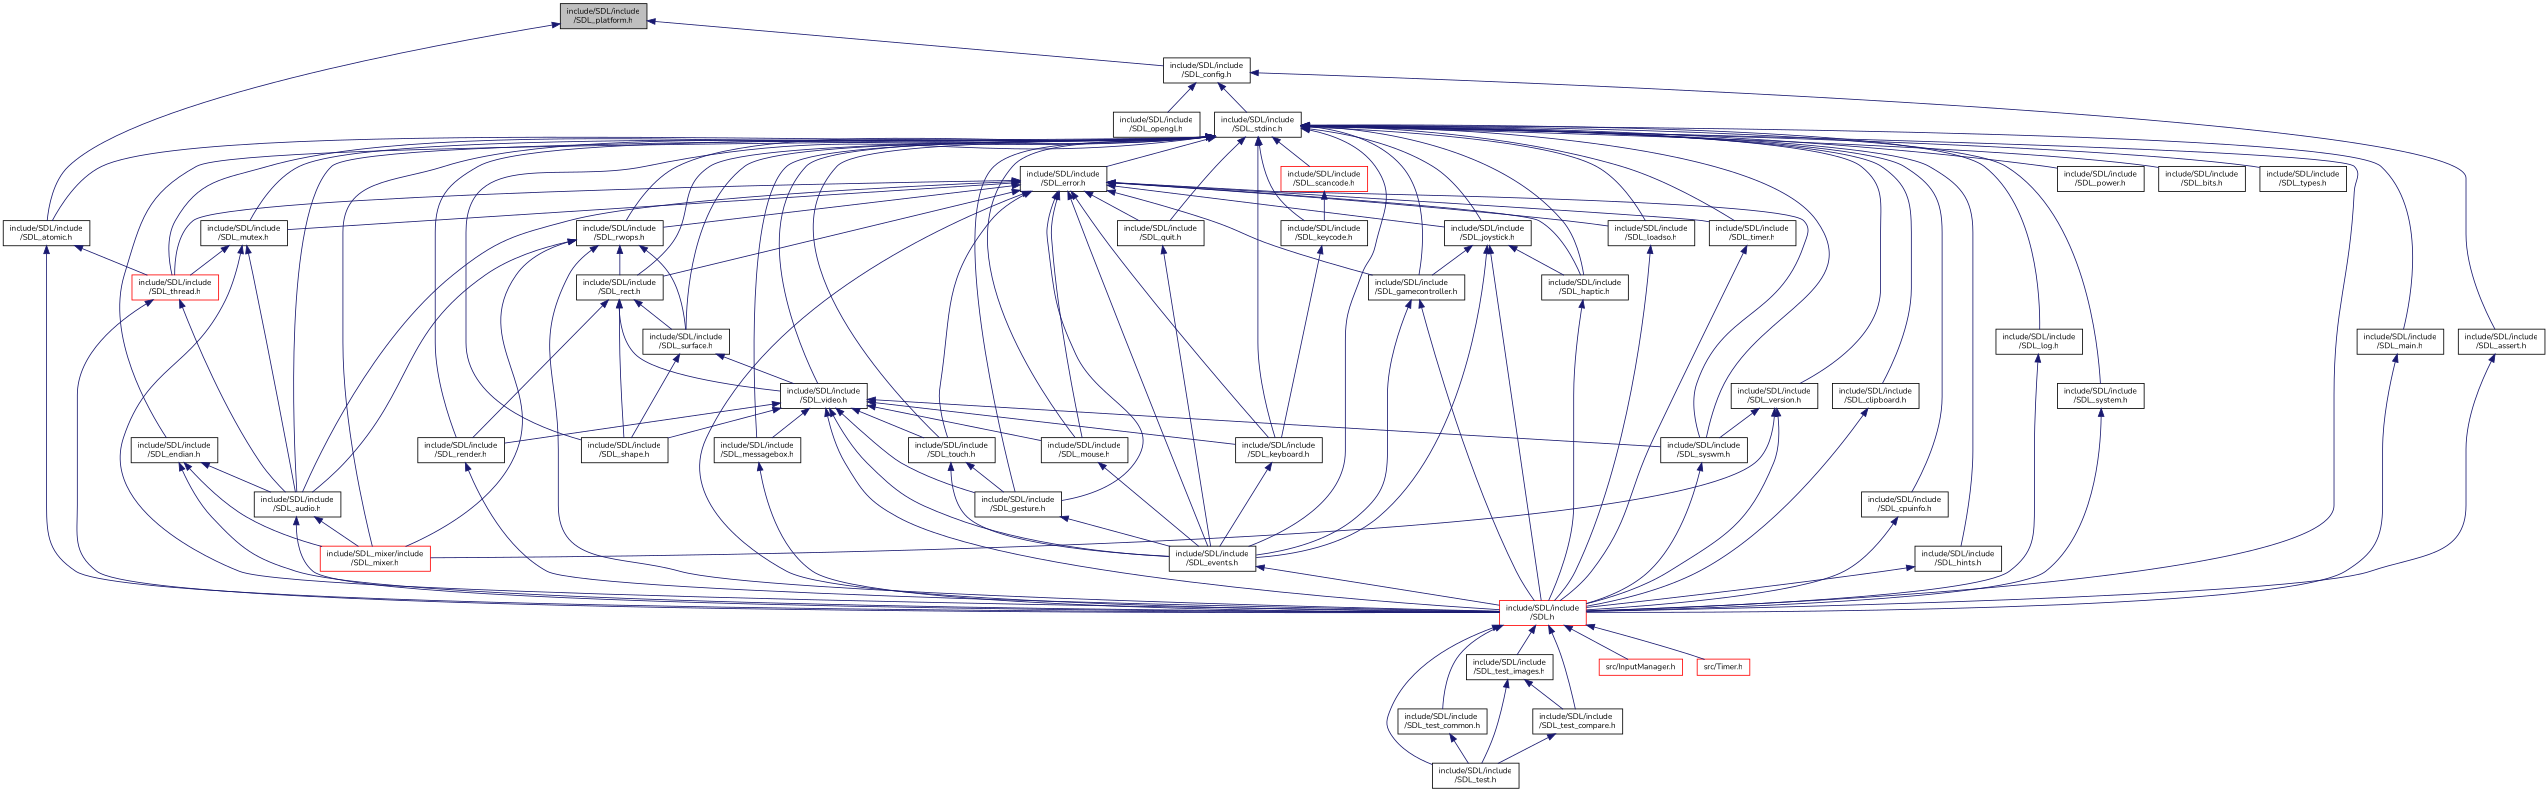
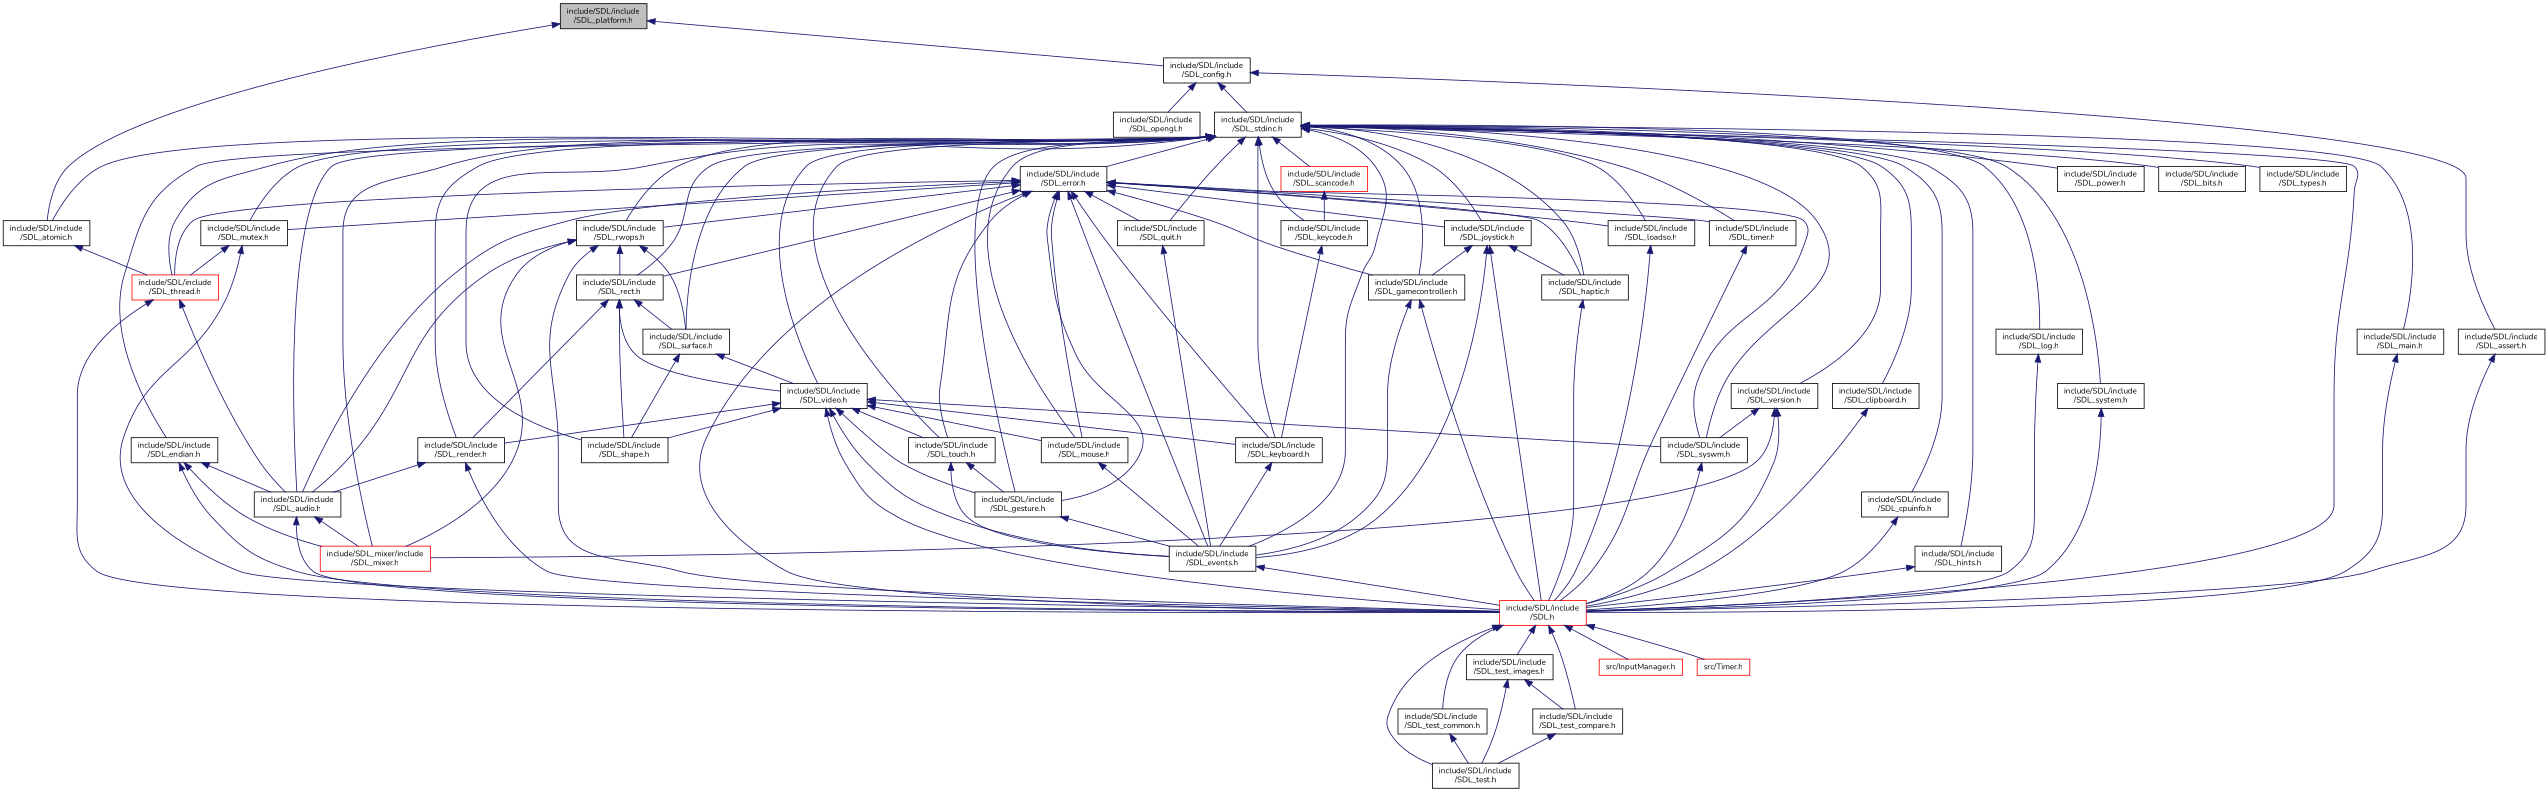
edge "include/SDL/include /SDL_audio.h" -> "include/SDL/include /SDL_mutex.h": now "include/SDL/include /SDL_audio.h" -> "include/SDL/include /SDL_render.h"
node "include/SDL/include /SDL_messagebox.h": removed
edge "include/SDL/include /SDL.h" -> "include/SDL/include /SDL_atomic.h": removed
